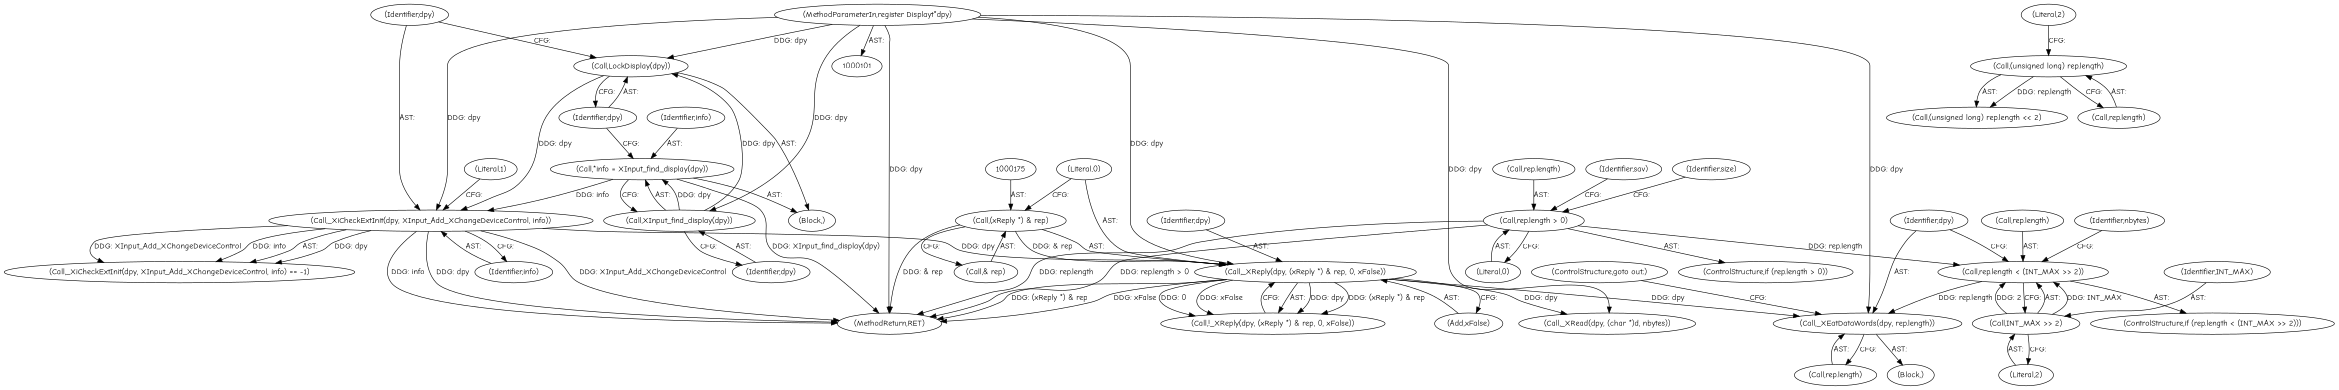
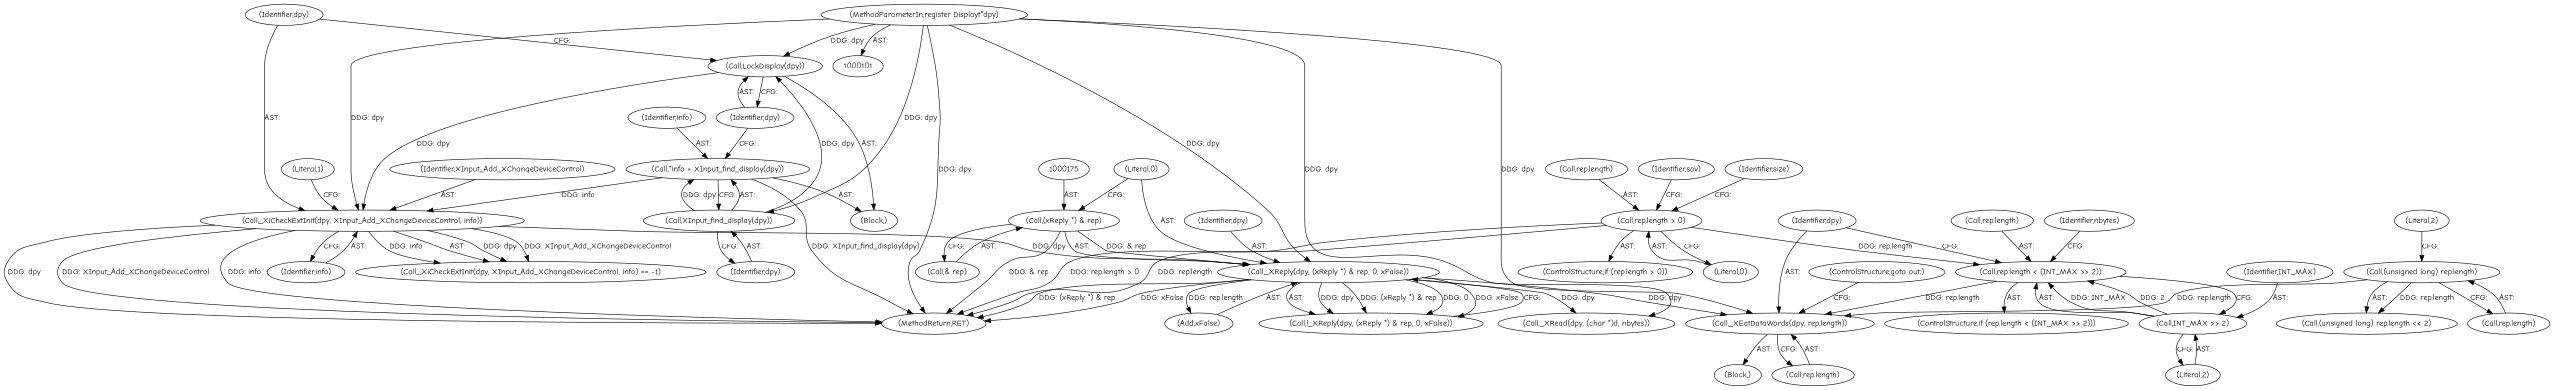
node "(Identifier,XInput_Add_XChangeDeviceControl)": added
edge "(Call,_XReply(dpy, (xReply *) & rep, 0, xFalse))" -> "(Add,xFalse)": label "CFG: " -> "DDG: rep.length"
edge "(Call,(unsigned long) rep.length)" -> "(Call,_XEatDataWords(dpy, rep.length))": added, label "DDG: rep.length"
